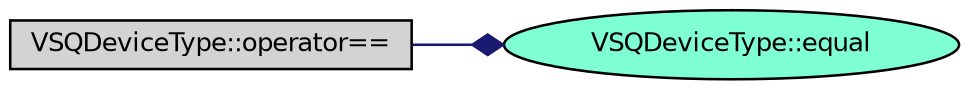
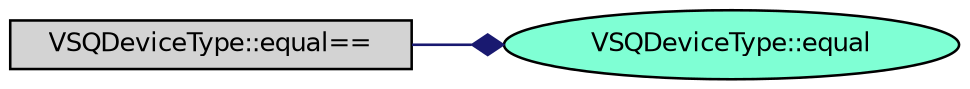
node "VSQDeviceType::operator==": label "VSQDeviceType::operator==" -> "VSQDeviceType::equal=="
